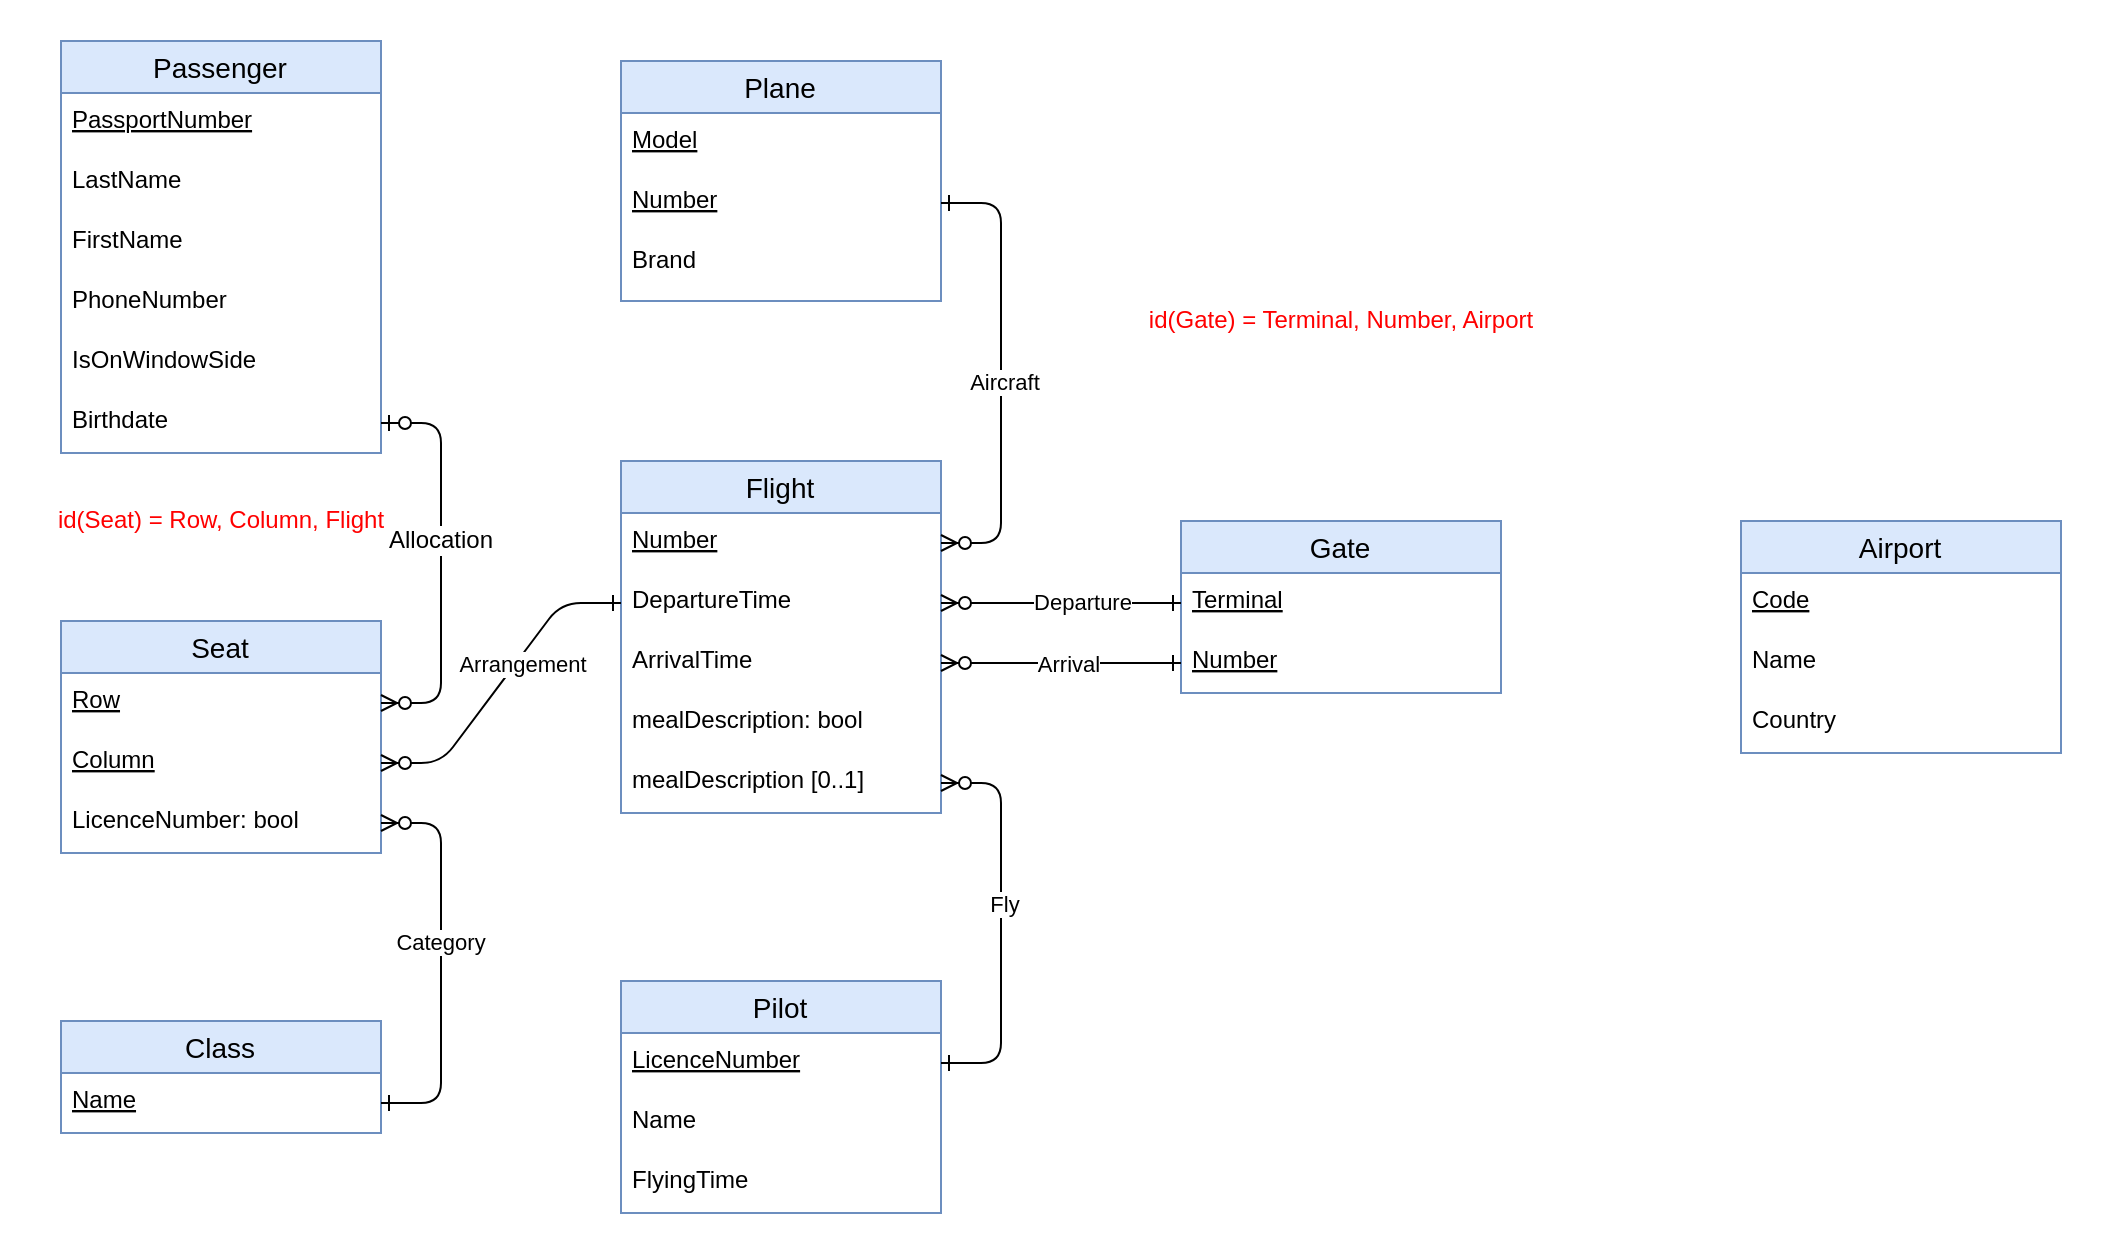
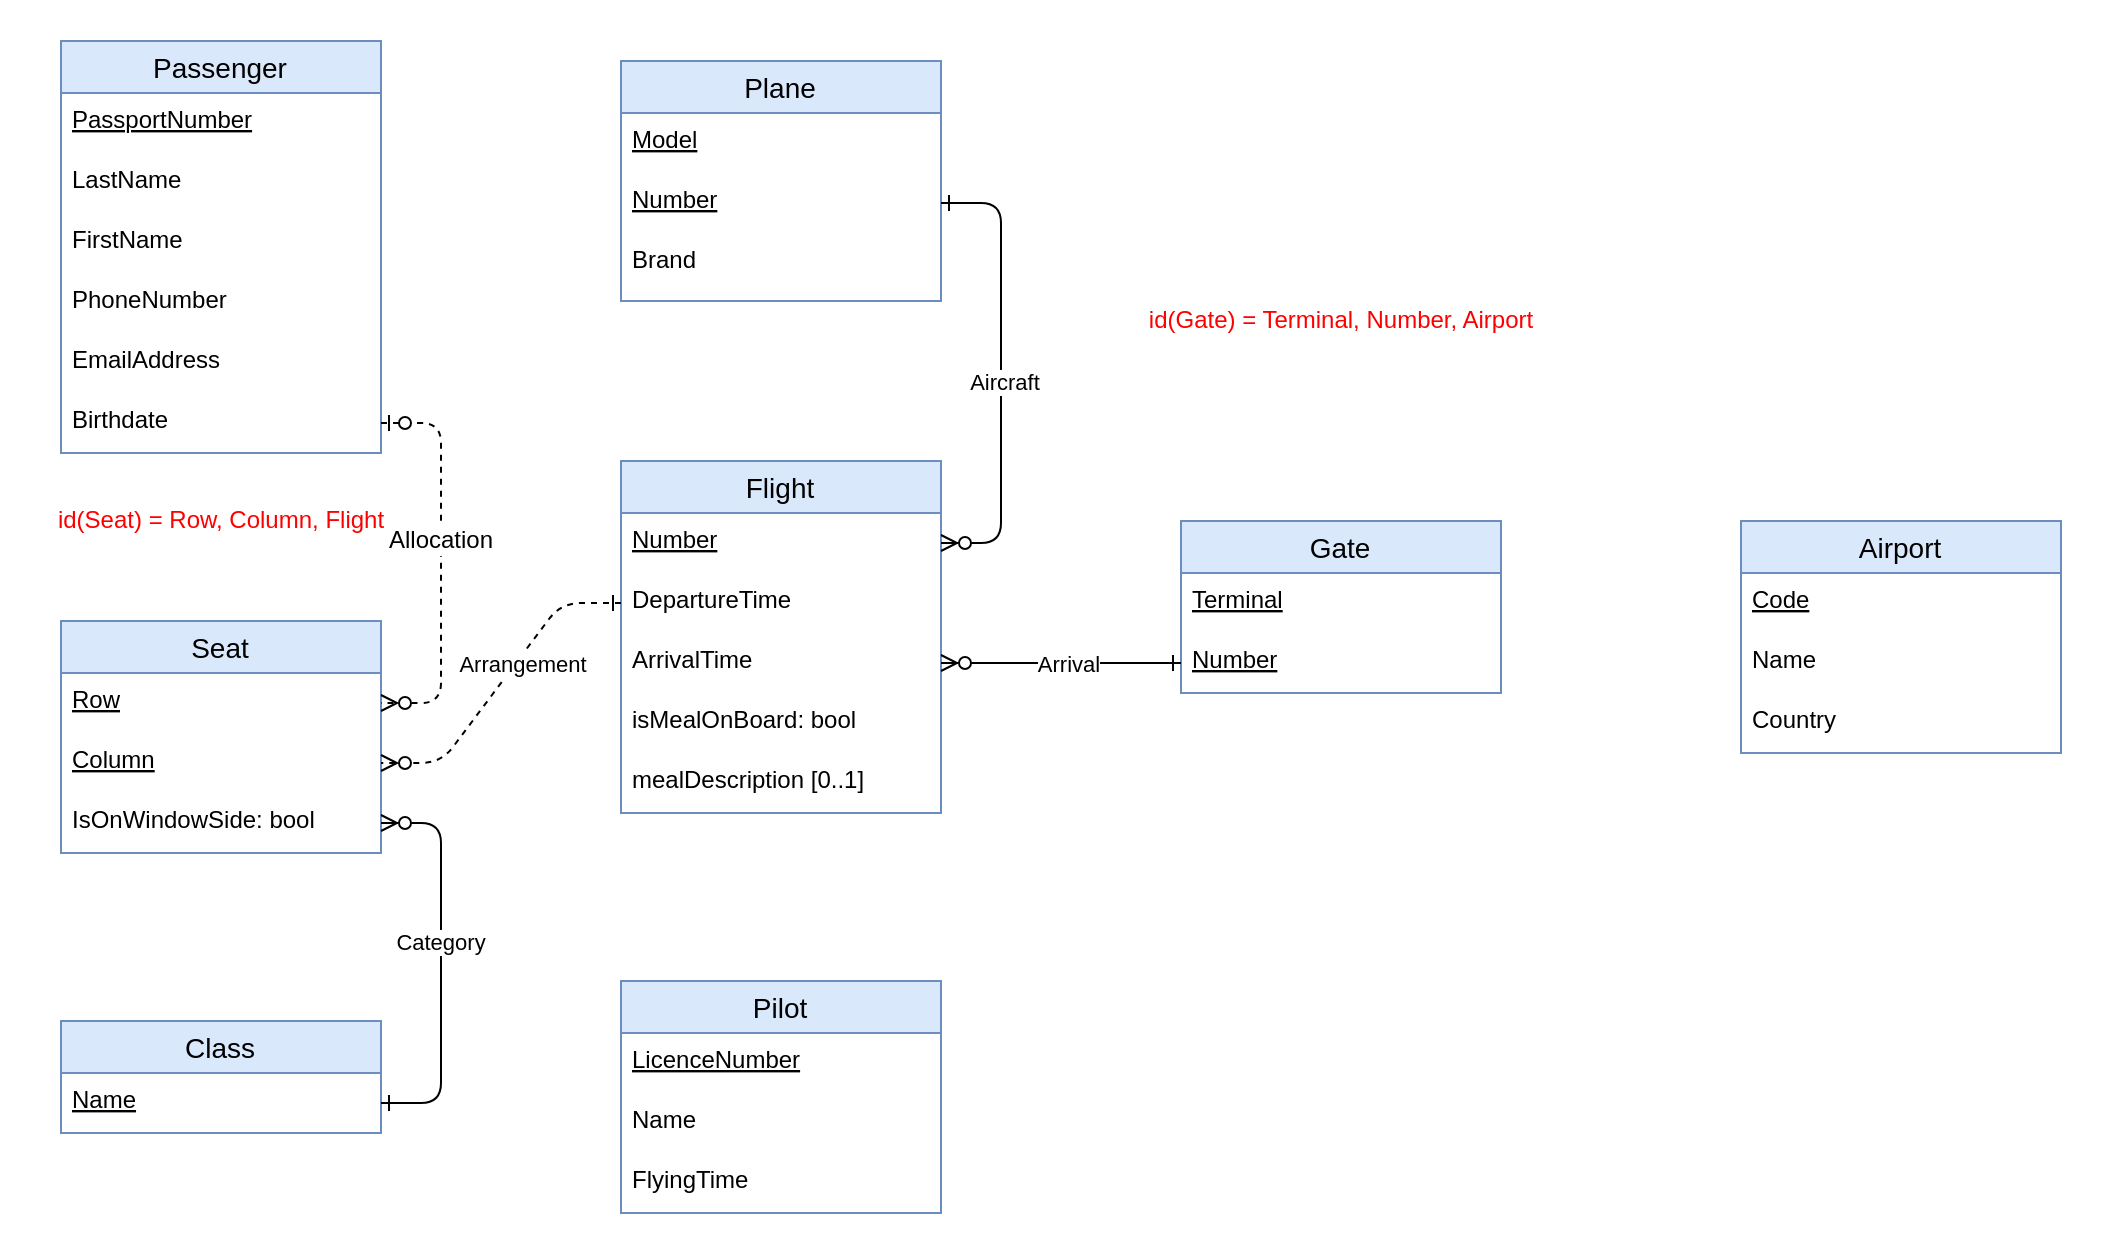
node "IsOnWindowSide": label "IsOnWindowSide" -> "EmailAddress"
edge "DepartureTime" -- "Terminal": removed, label "Departure"
edge "Birthdate" -- "Row": style solid -> dashed
node "mealDescription: bool": label "mealDescription: bool" -> "isMealOnBoard: bool"
edge "DepartureTime" -- "Column": style solid -> dashed
node "LicenceNumber: bool": label "LicenceNumber: bool" -> "IsOnWindowSide: bool"
edge "mealDescription [0..1]" -- "LicenceNumber": removed, label "Fly"
